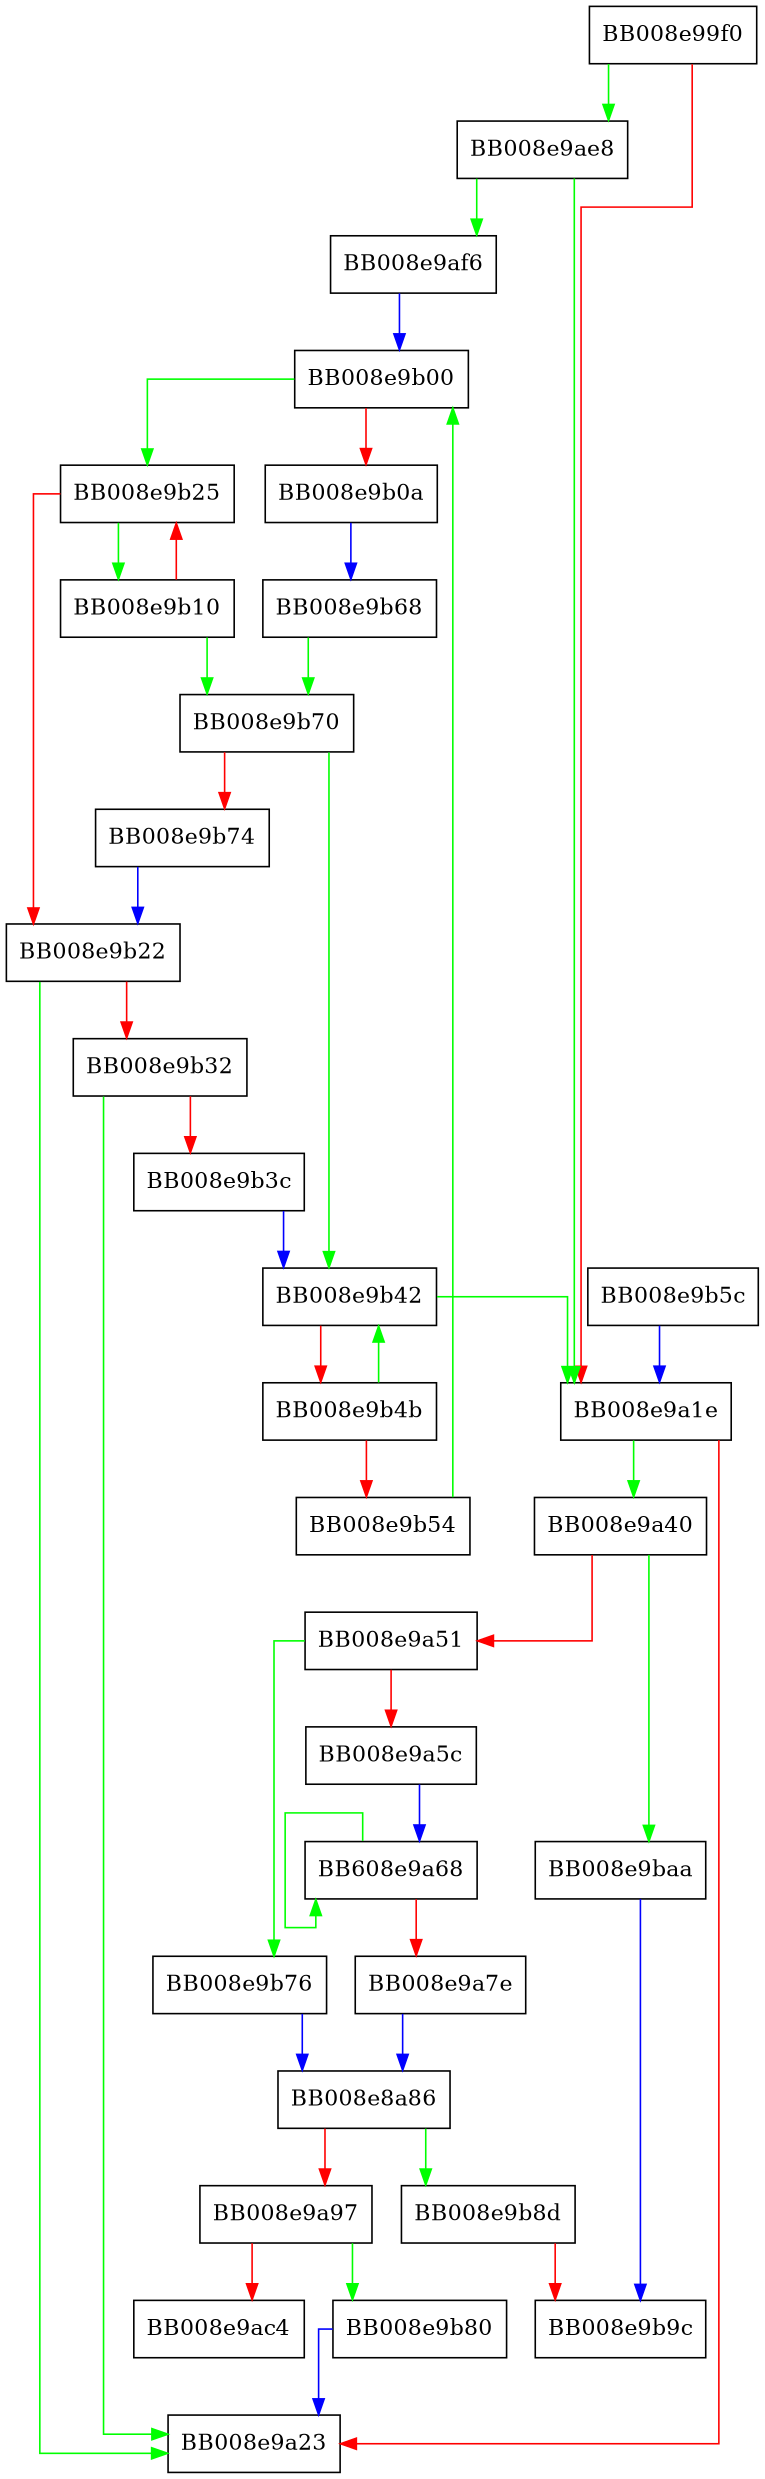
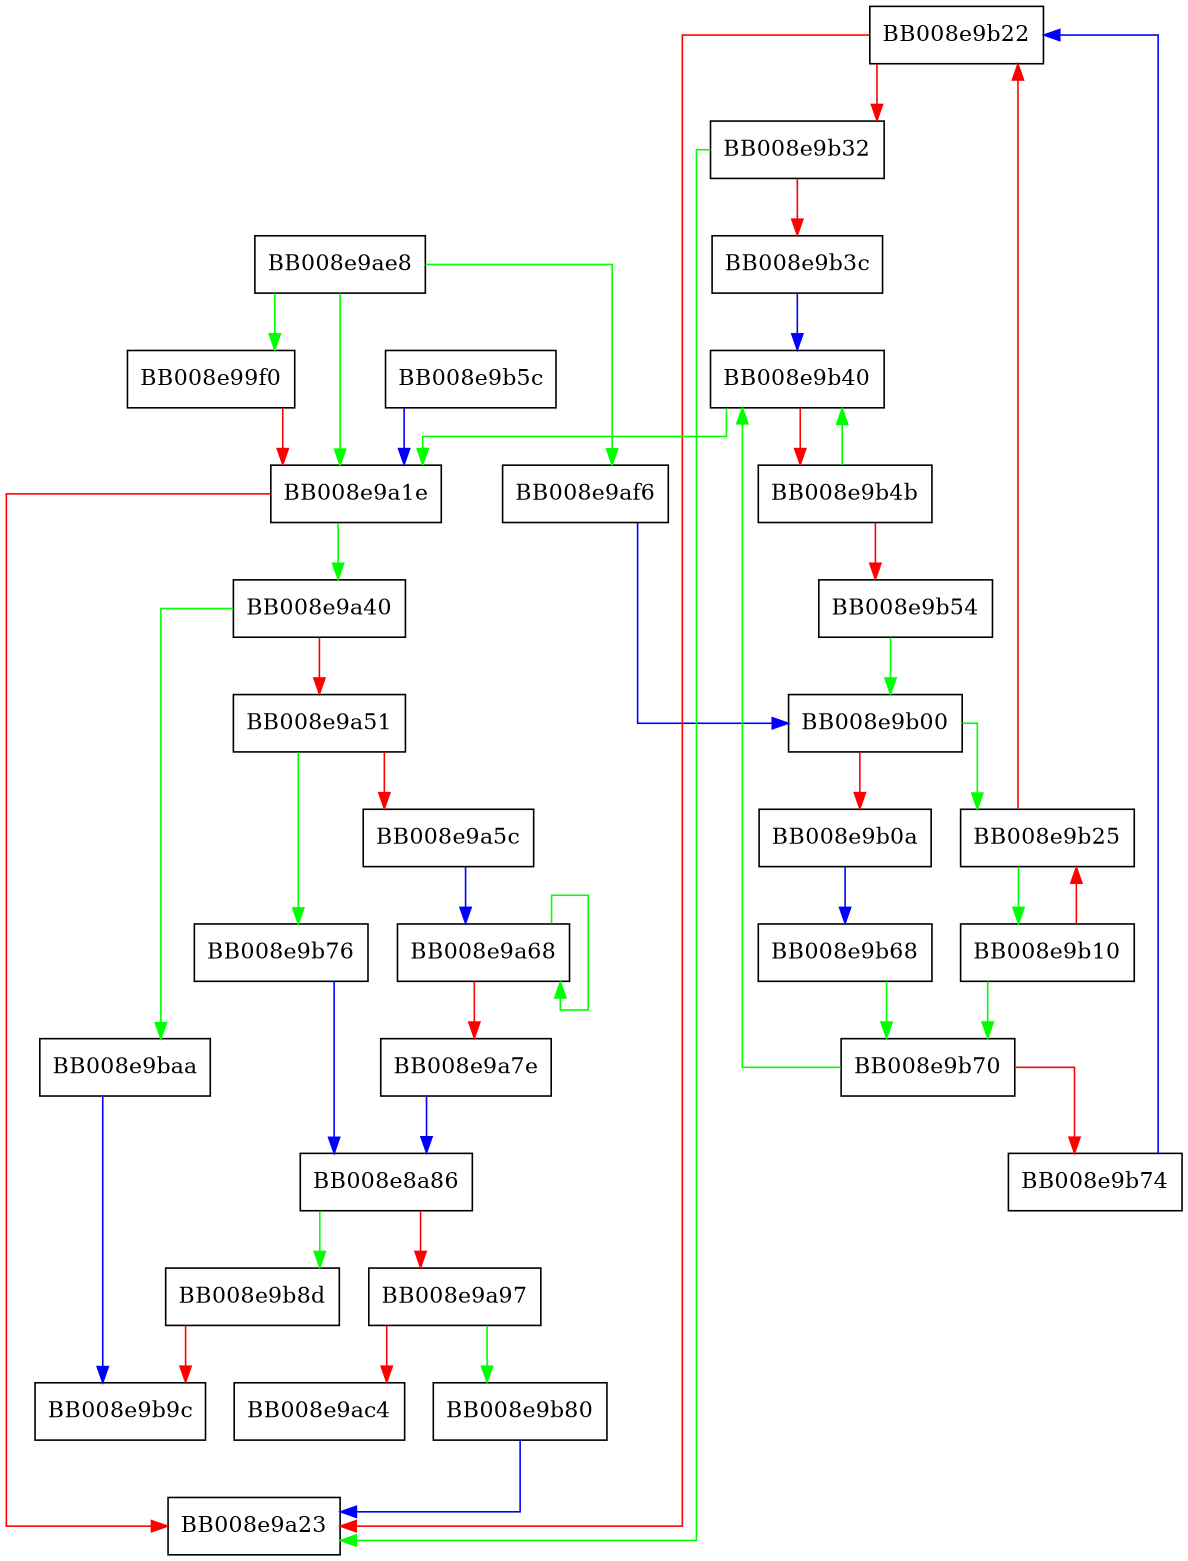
edge "BB008e99f0" -> "BB008e9ae8": reversed
node "BB008e9b42": label "BB008e9b42" -> "BB008e9b40"
edge "BB008e9b22" -> "BB008e9a23": color green -> red
node "BB608e9a68": label "BB608e9a68" -> "BB008e9a68"
